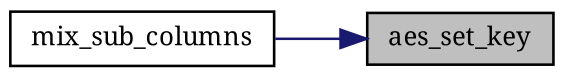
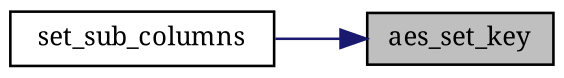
node "mix_sub_columns": label "mix_sub_columns" -> "set_sub_columns"
